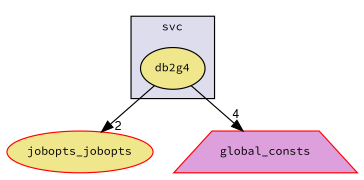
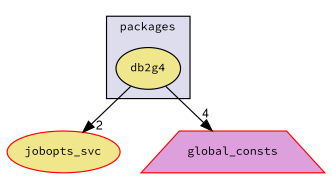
cluster "svc": label "svc" -> "packages"
node "jobopts_jobopts": label "jobopts_jobopts" -> "jobopts_svc"
